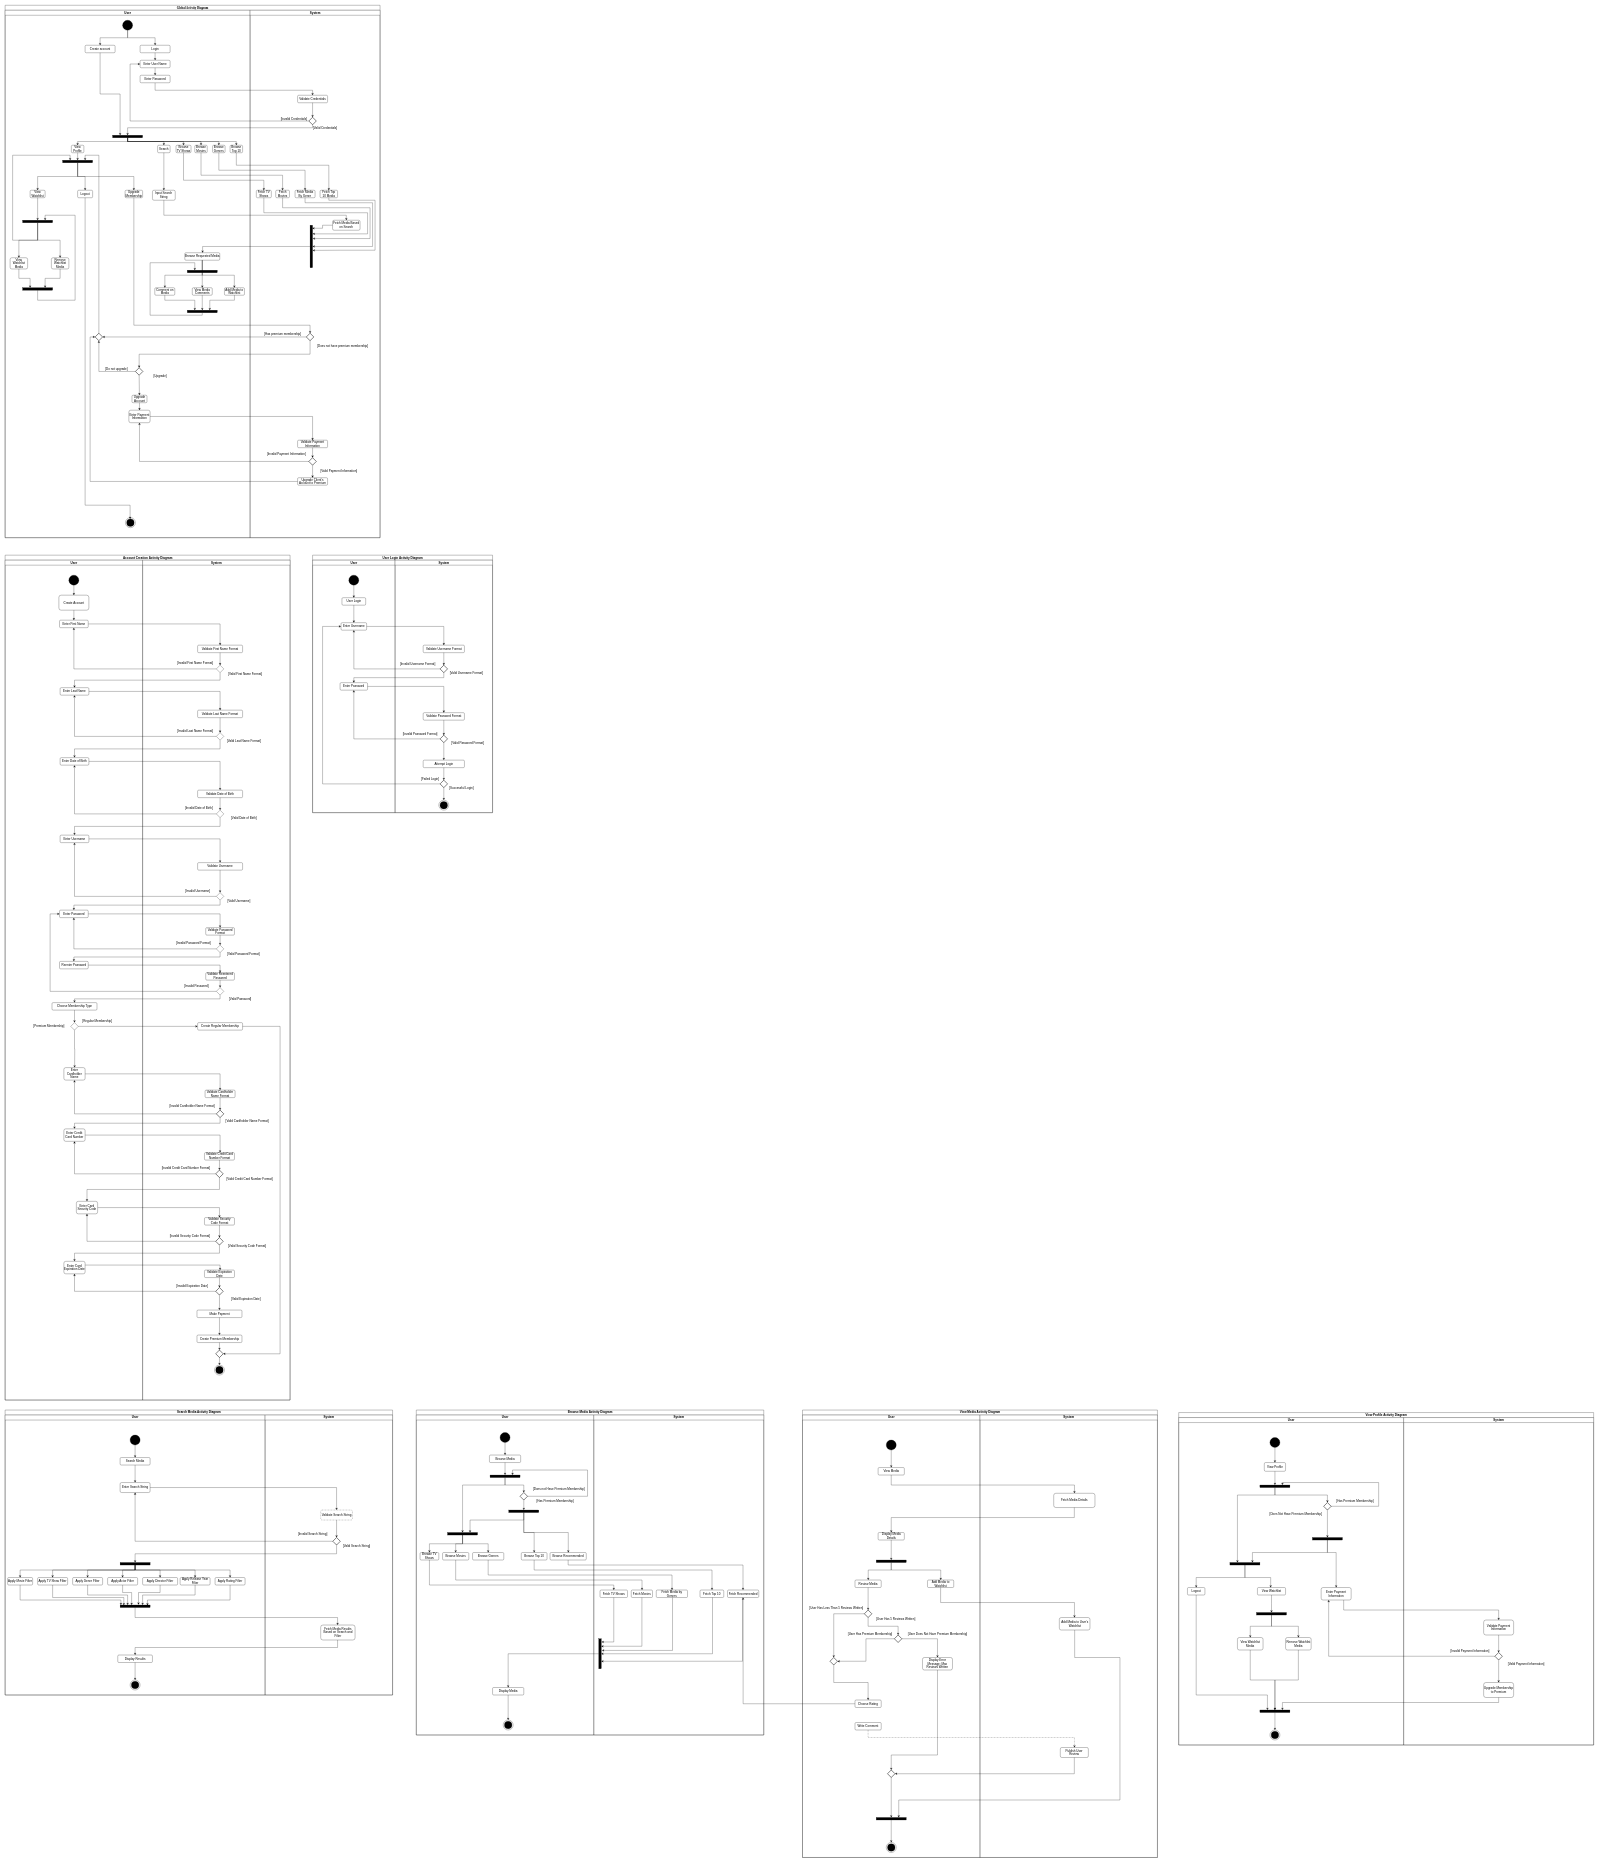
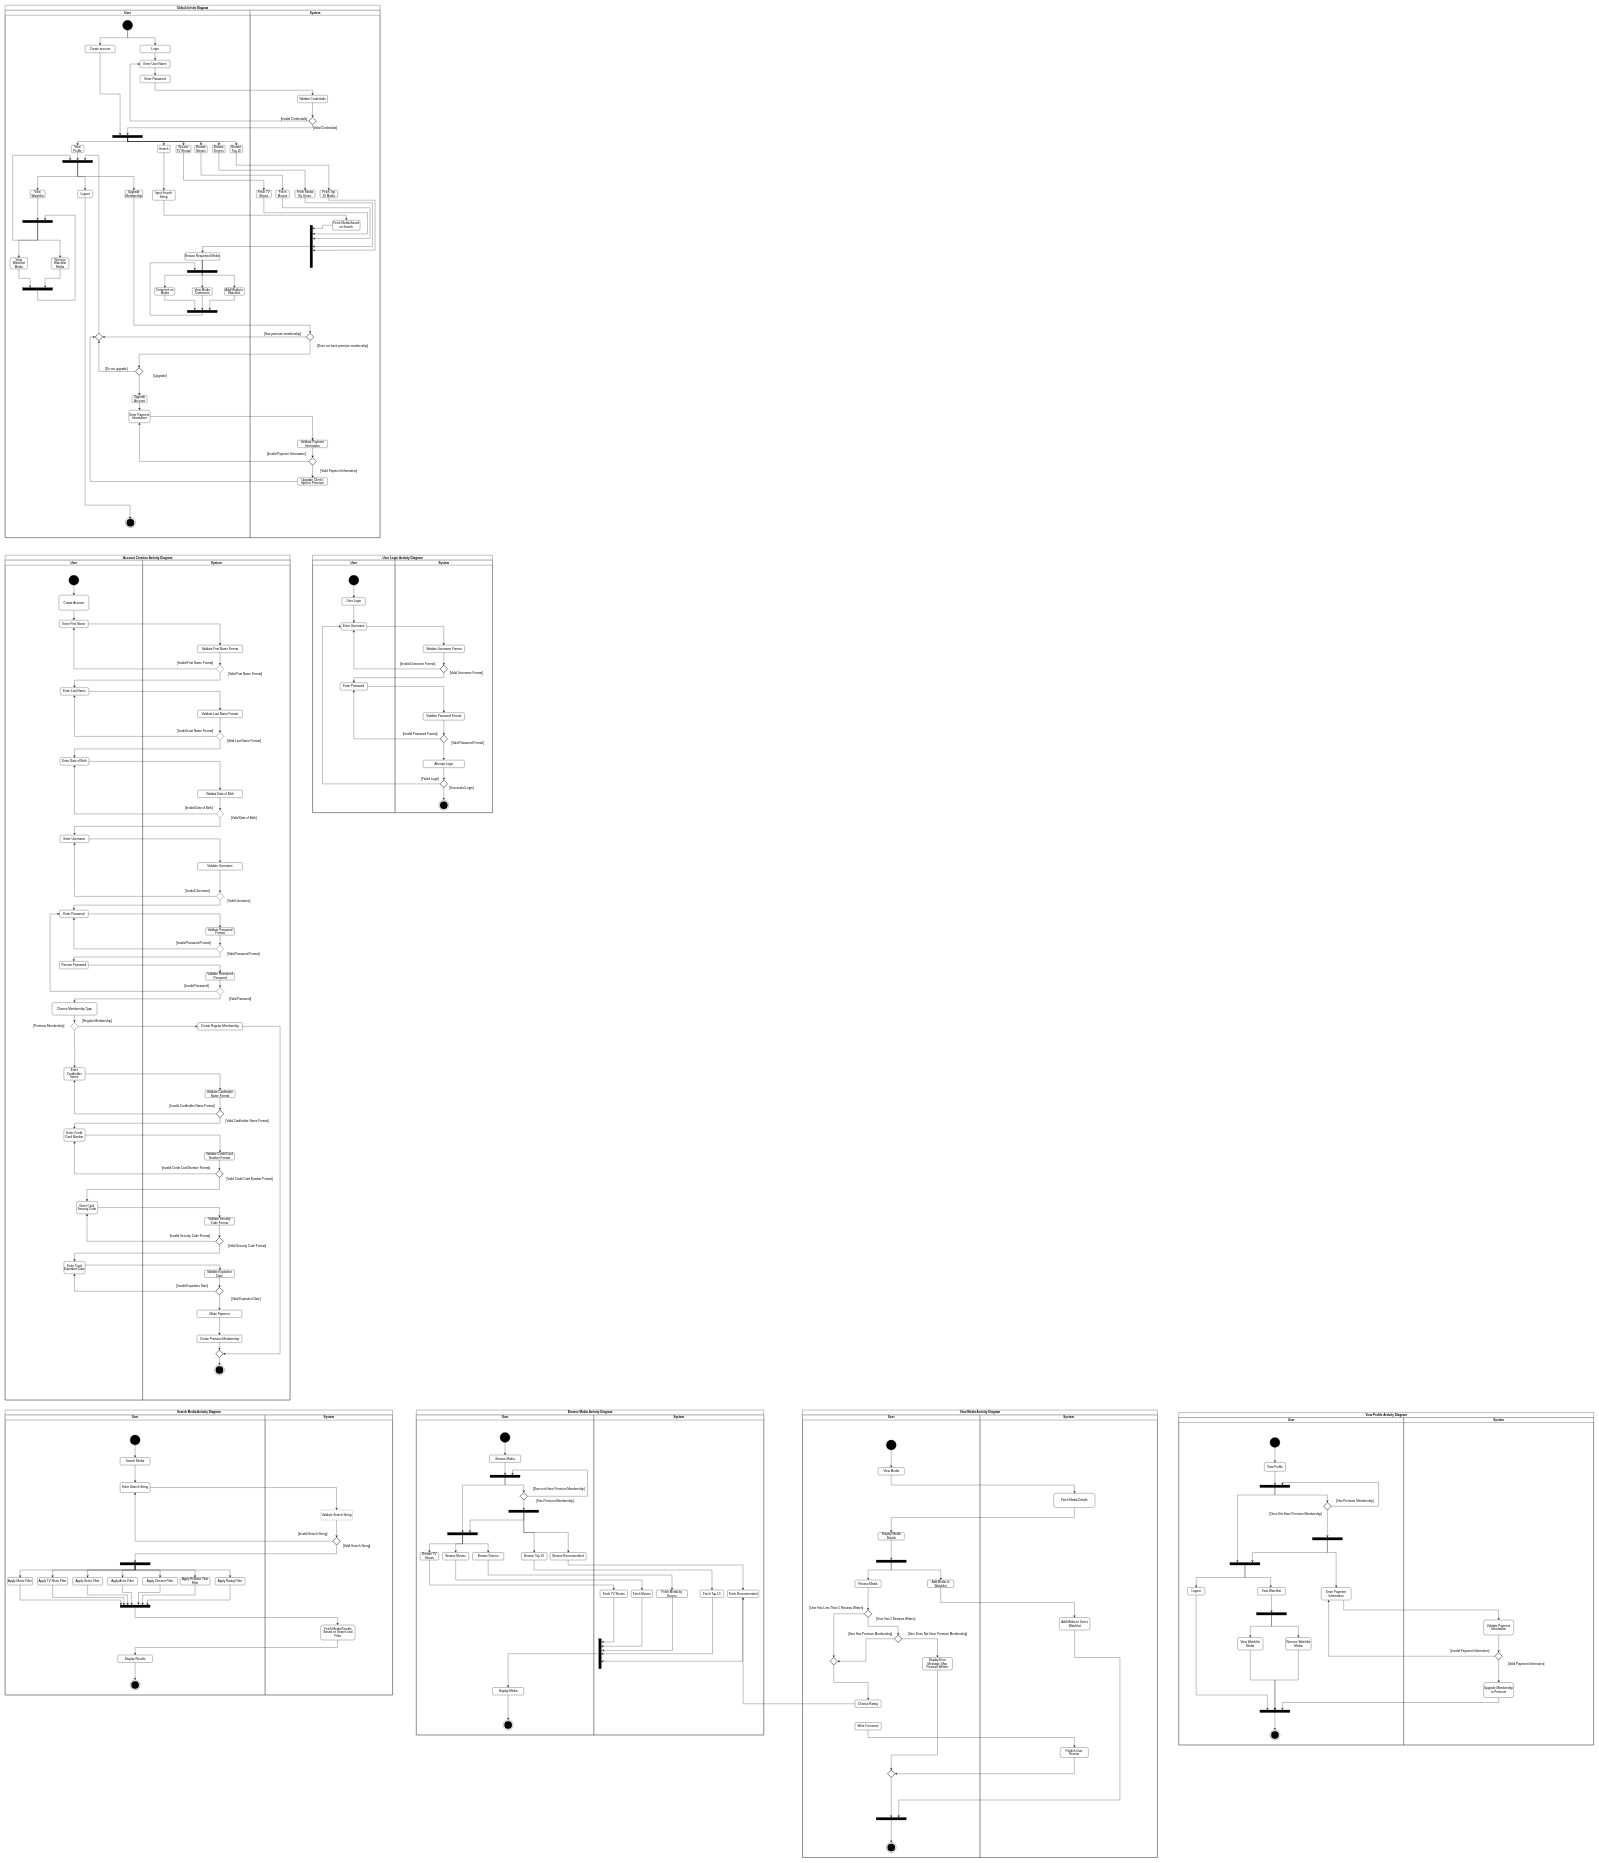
node "Upgrade Client's Account to Premium": label "Upgrade Client's Account to Premium" -> "Upgrade Client's Input to Premium"
node "Choose Membership Type": size 45x8 -> 45x13
edge "Write Comment" -> "Publish User Review": style dashed -> solid
